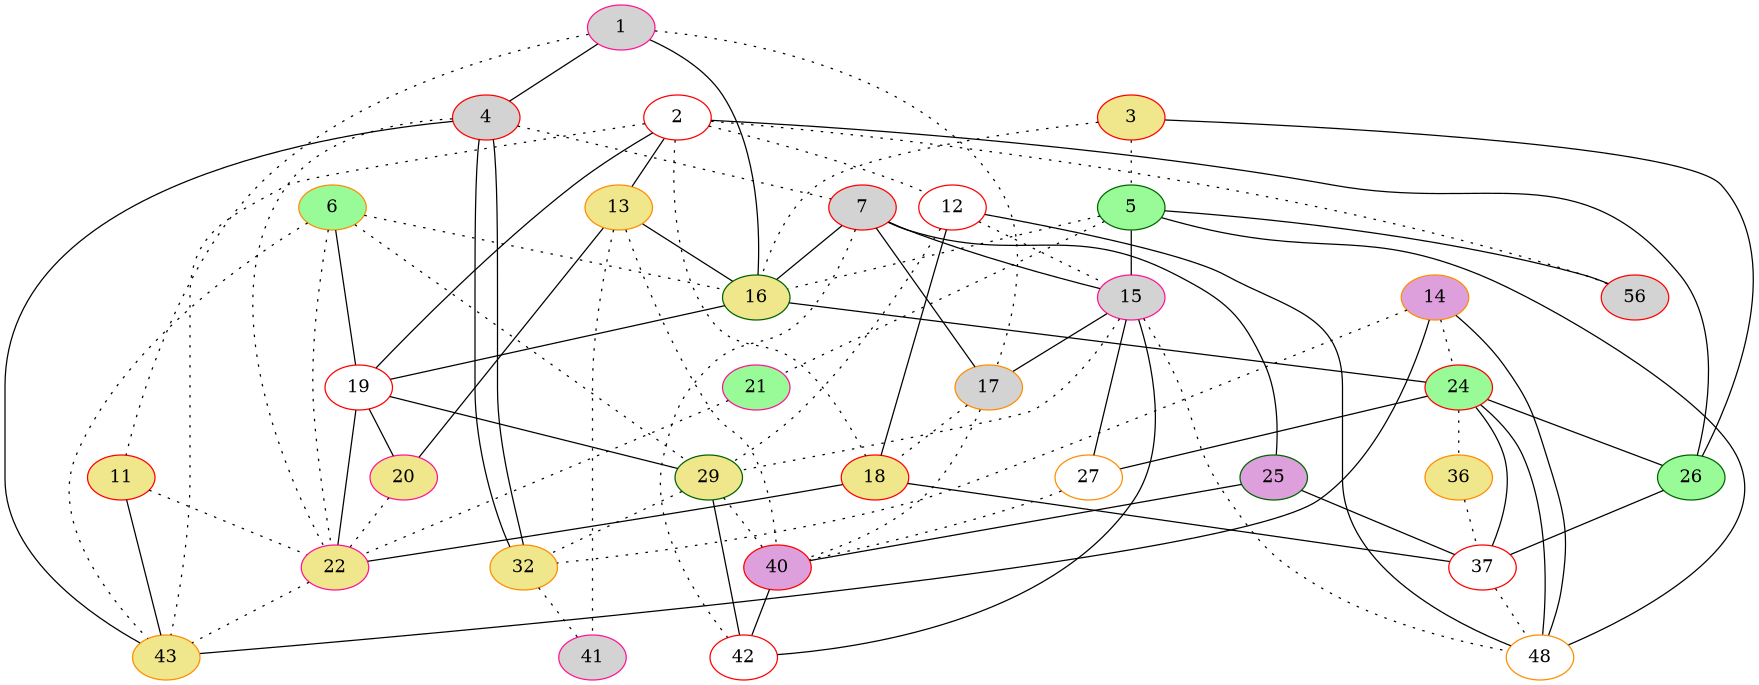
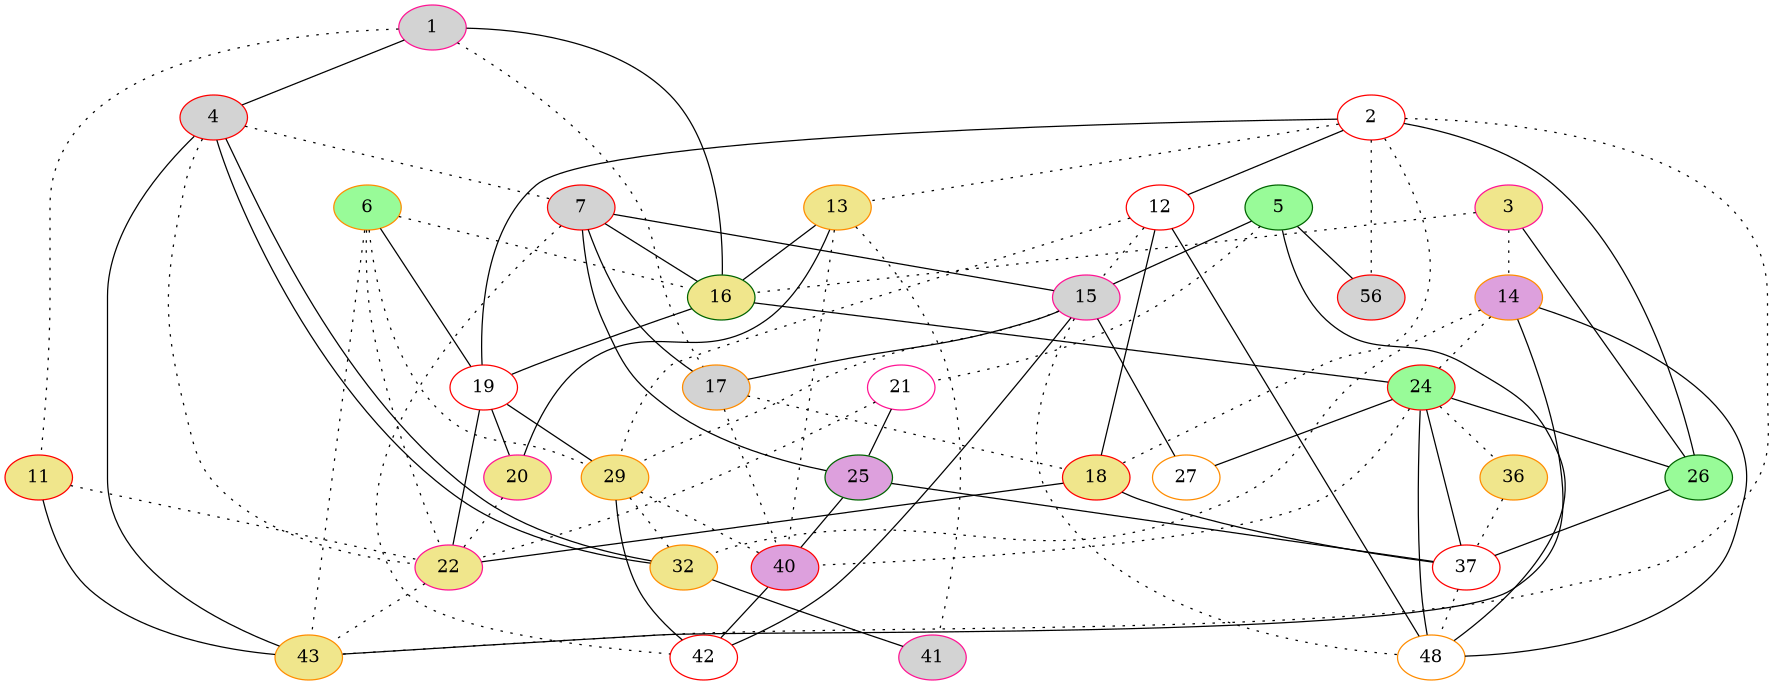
node "3": color red -> deeppink
edge "2" -- "12": style dotted -> solid
edge "3" -- "5": now "3" -- "14"
edge "2" -- "13": style solid -> dotted
edge "5" -- "16": removed
node "21": fillcolor palegreen -> white
edge "21" -- "25": added
node "29": color darkgreen -> darkorange
edge "27" -- "40": now "24" -- "40"
edge "32" -- "41": style dotted -> solid
